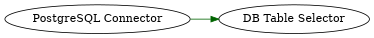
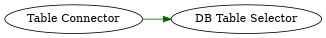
node "PostgreSQL Connector": label "PostgreSQL Connector" -> "Table Connector"
